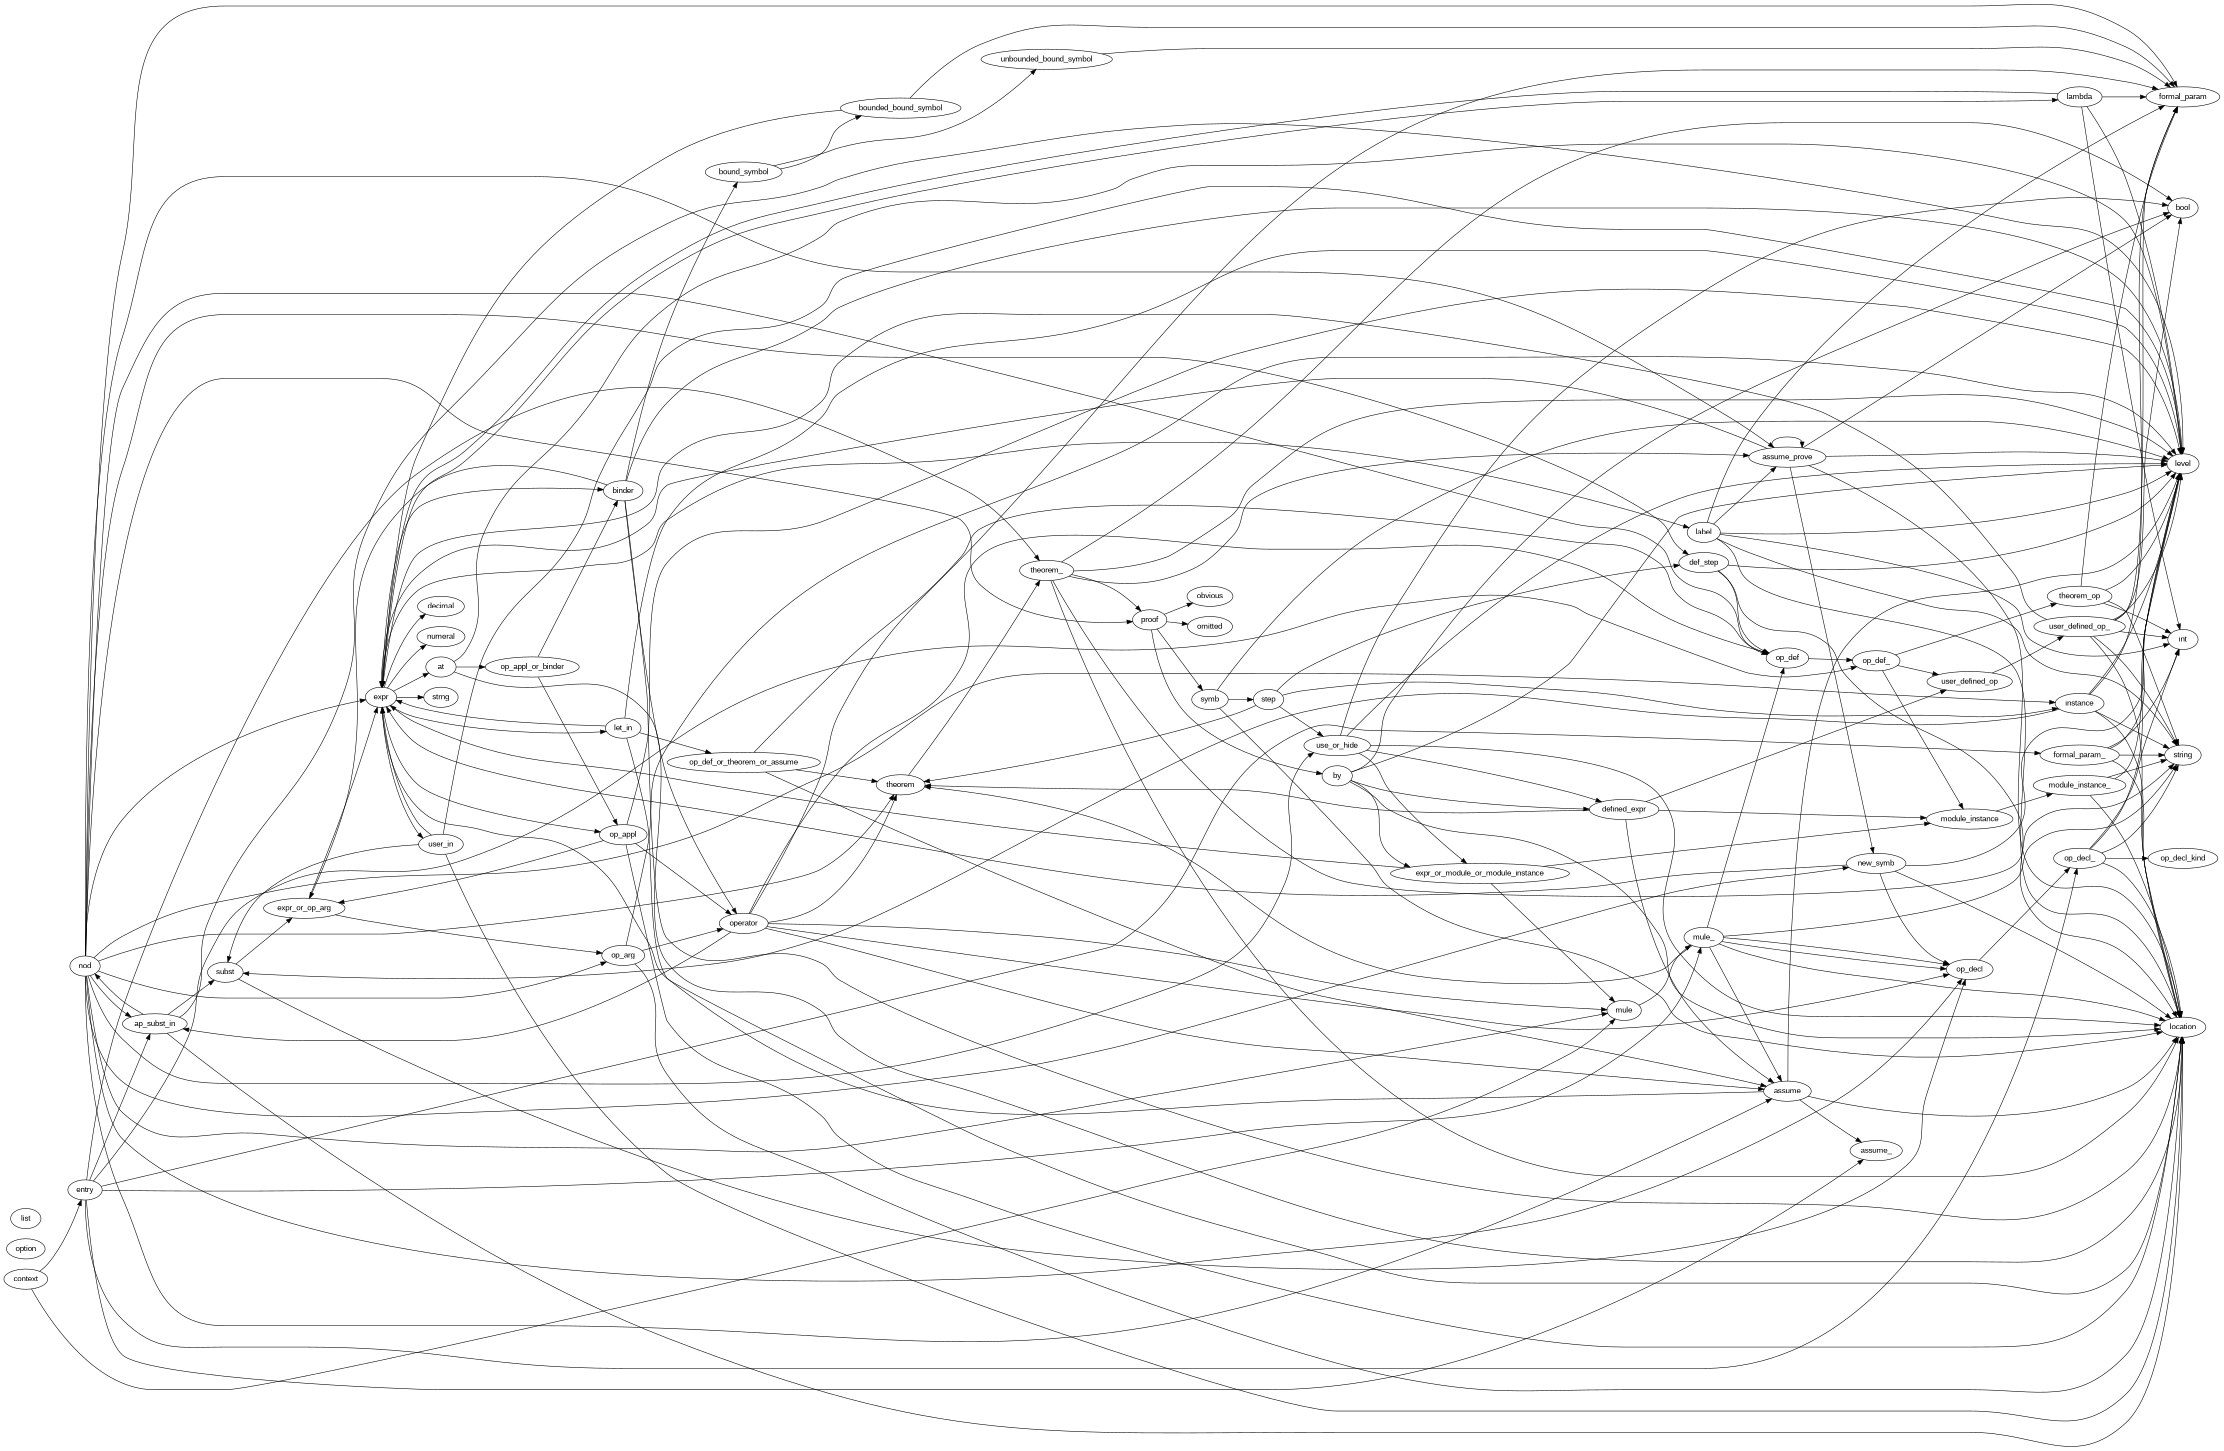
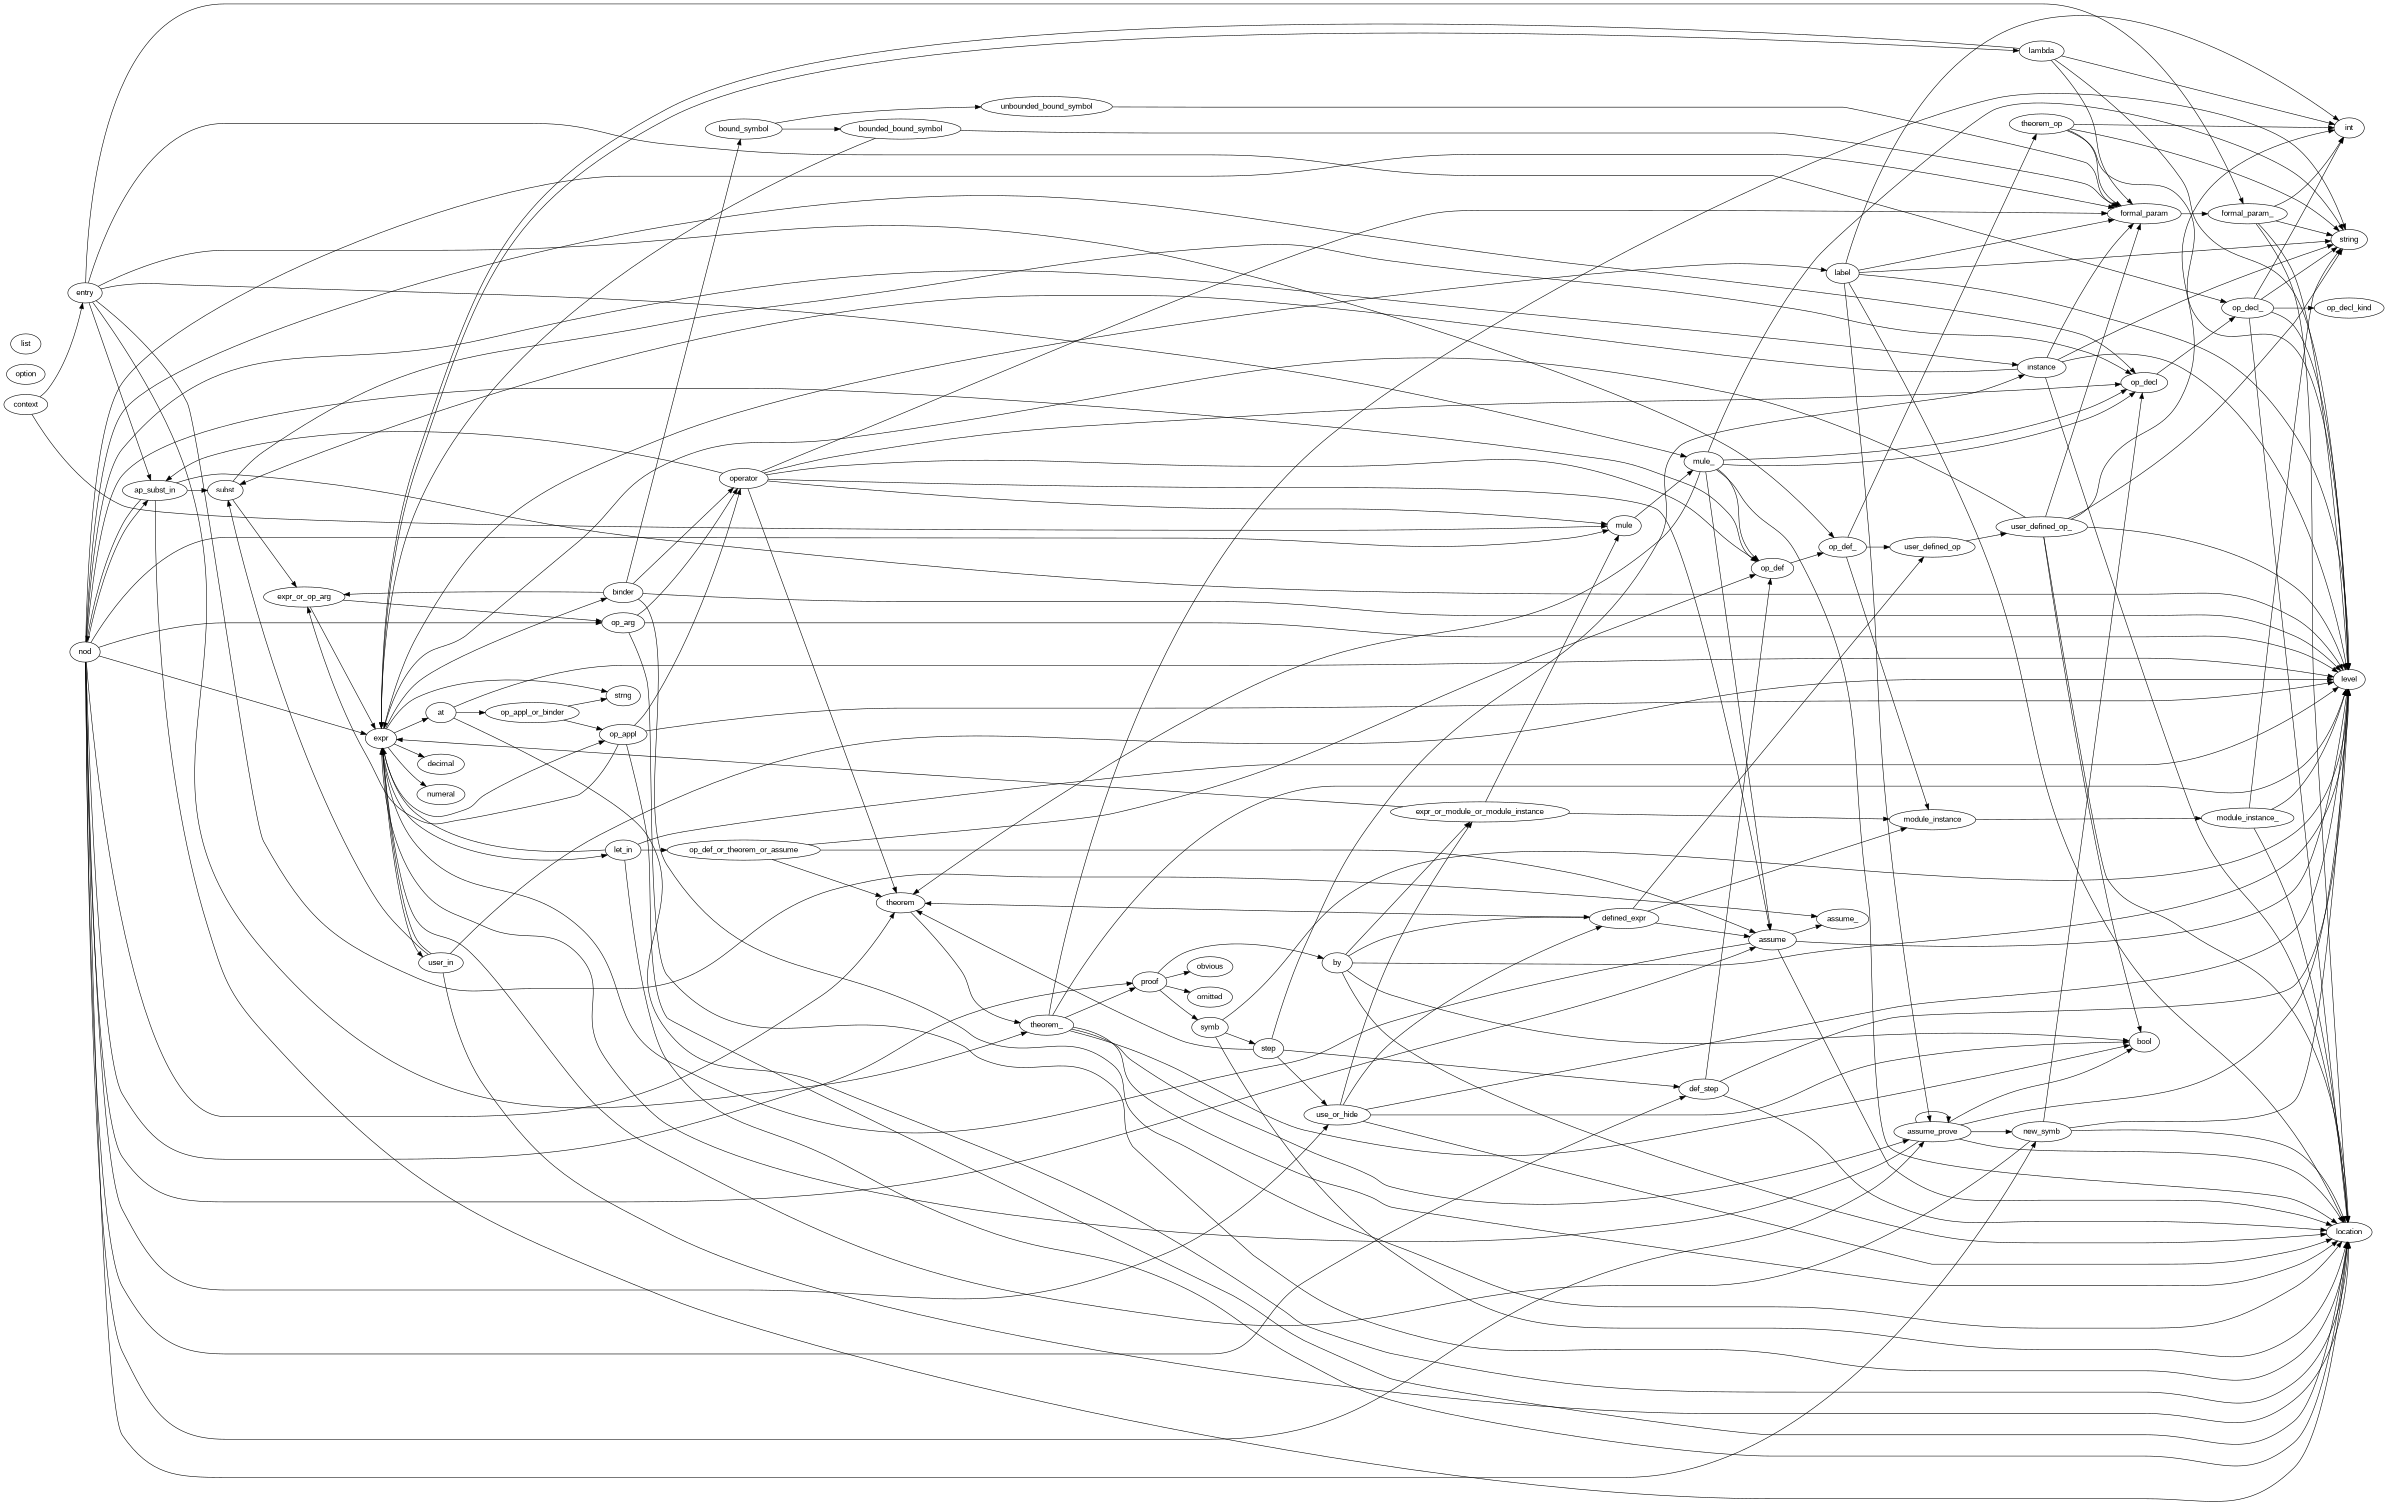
edge "formal_param" -> "formal_param_": added
edge "op_appl_or_binder" -> "binder": now "op_appl_or_binder" -> "strng"
